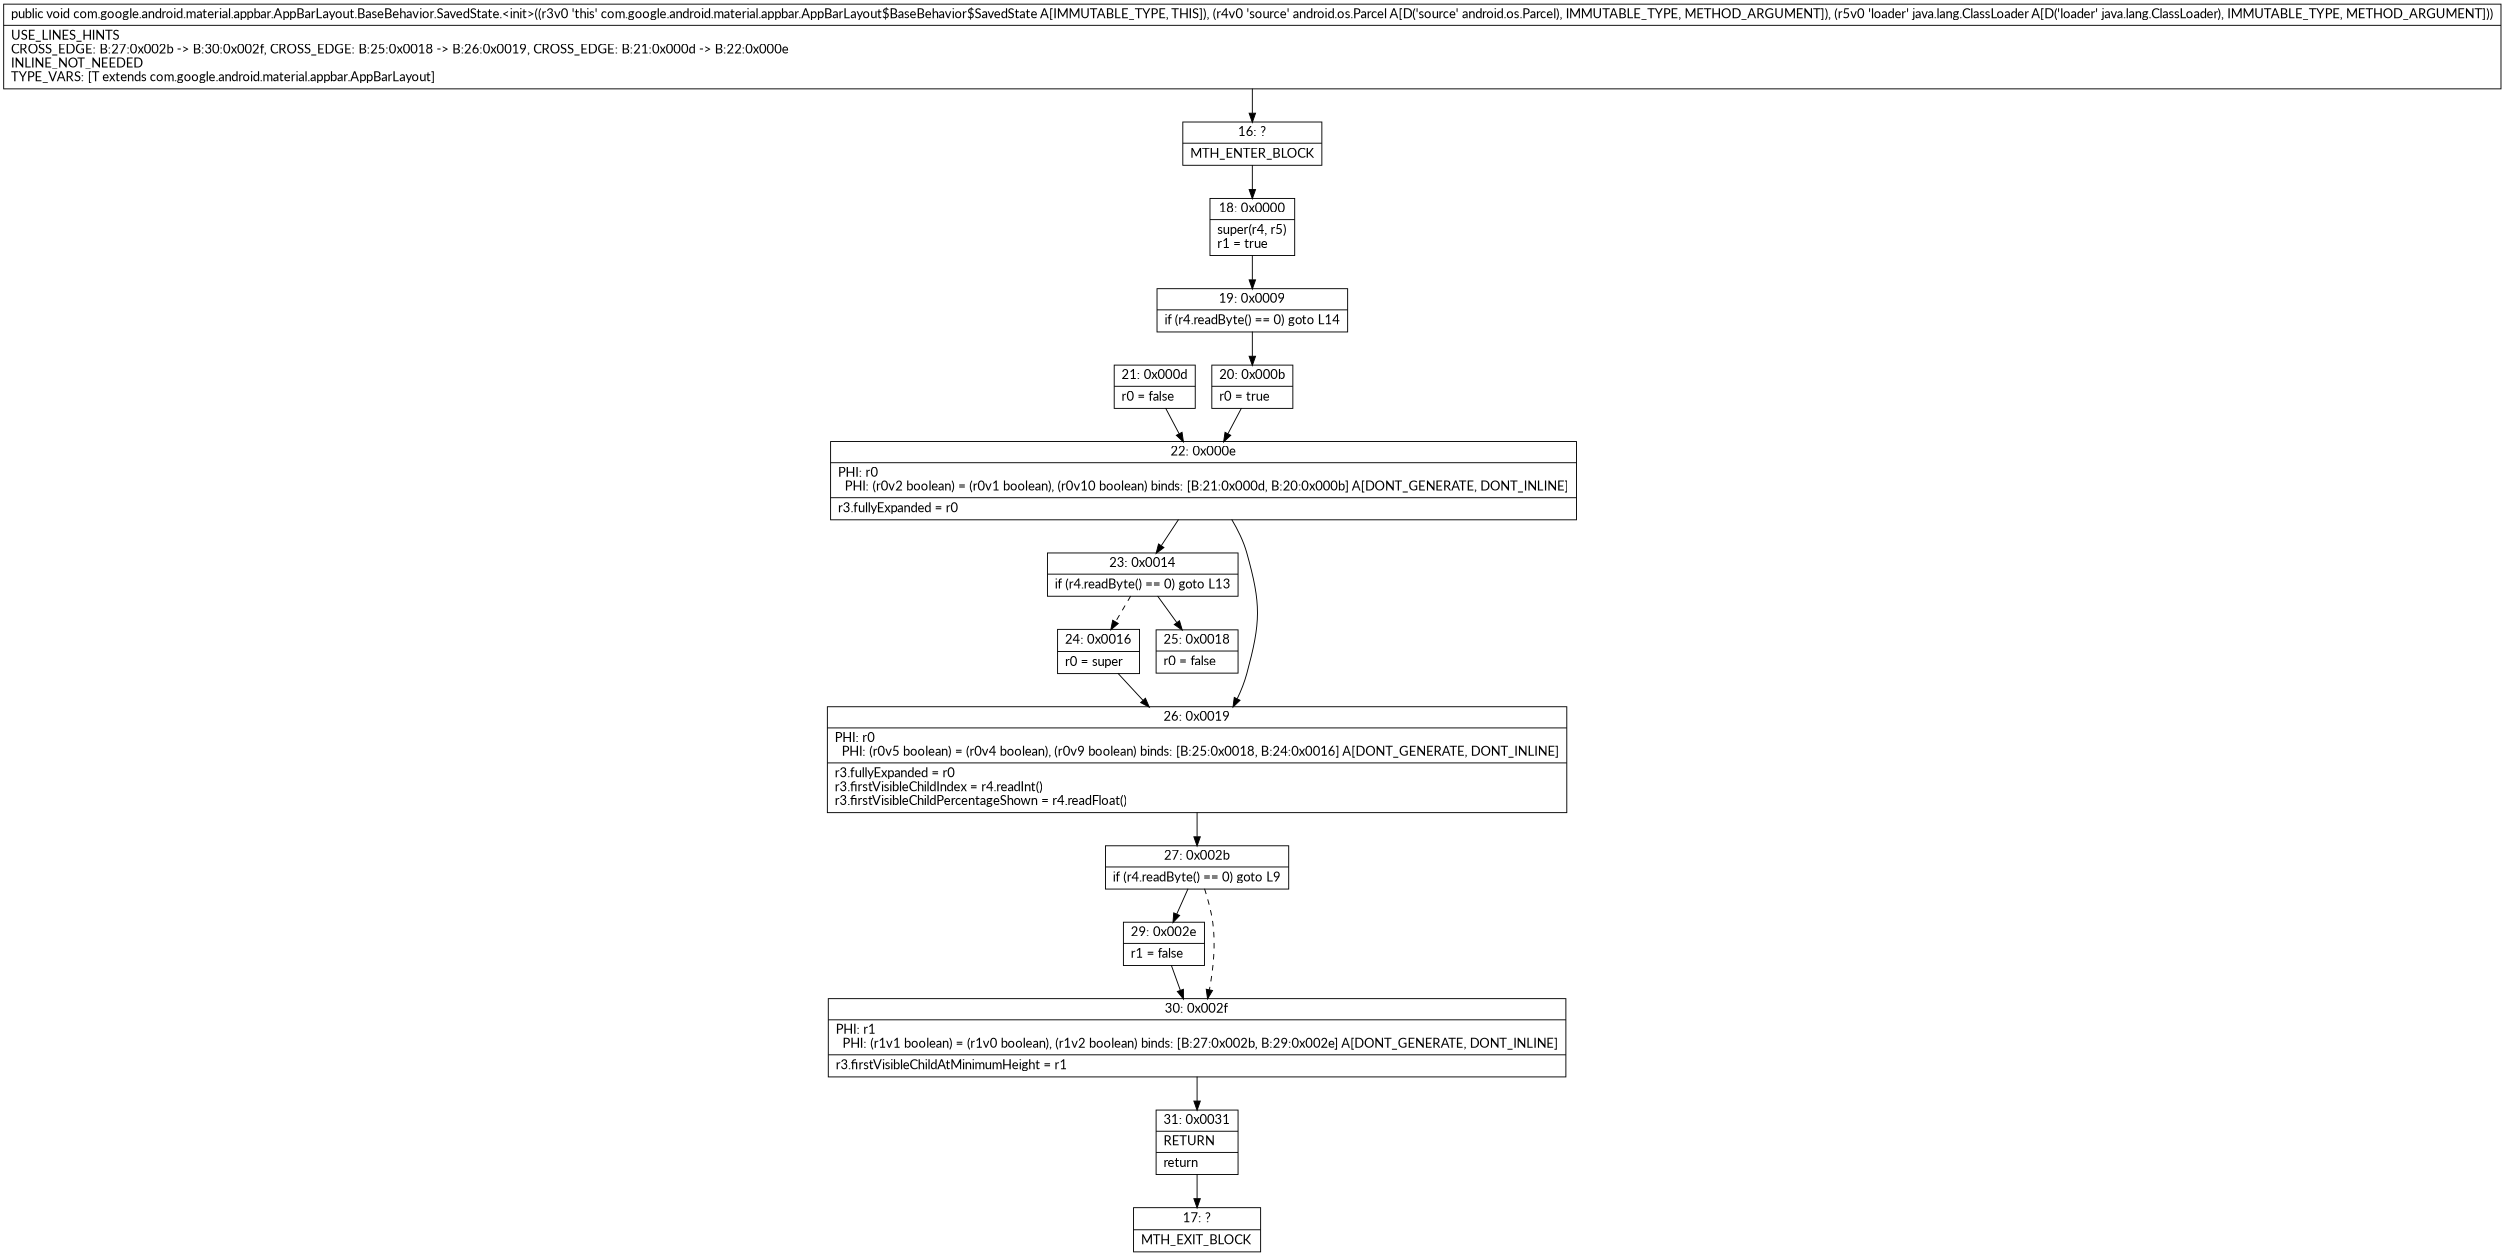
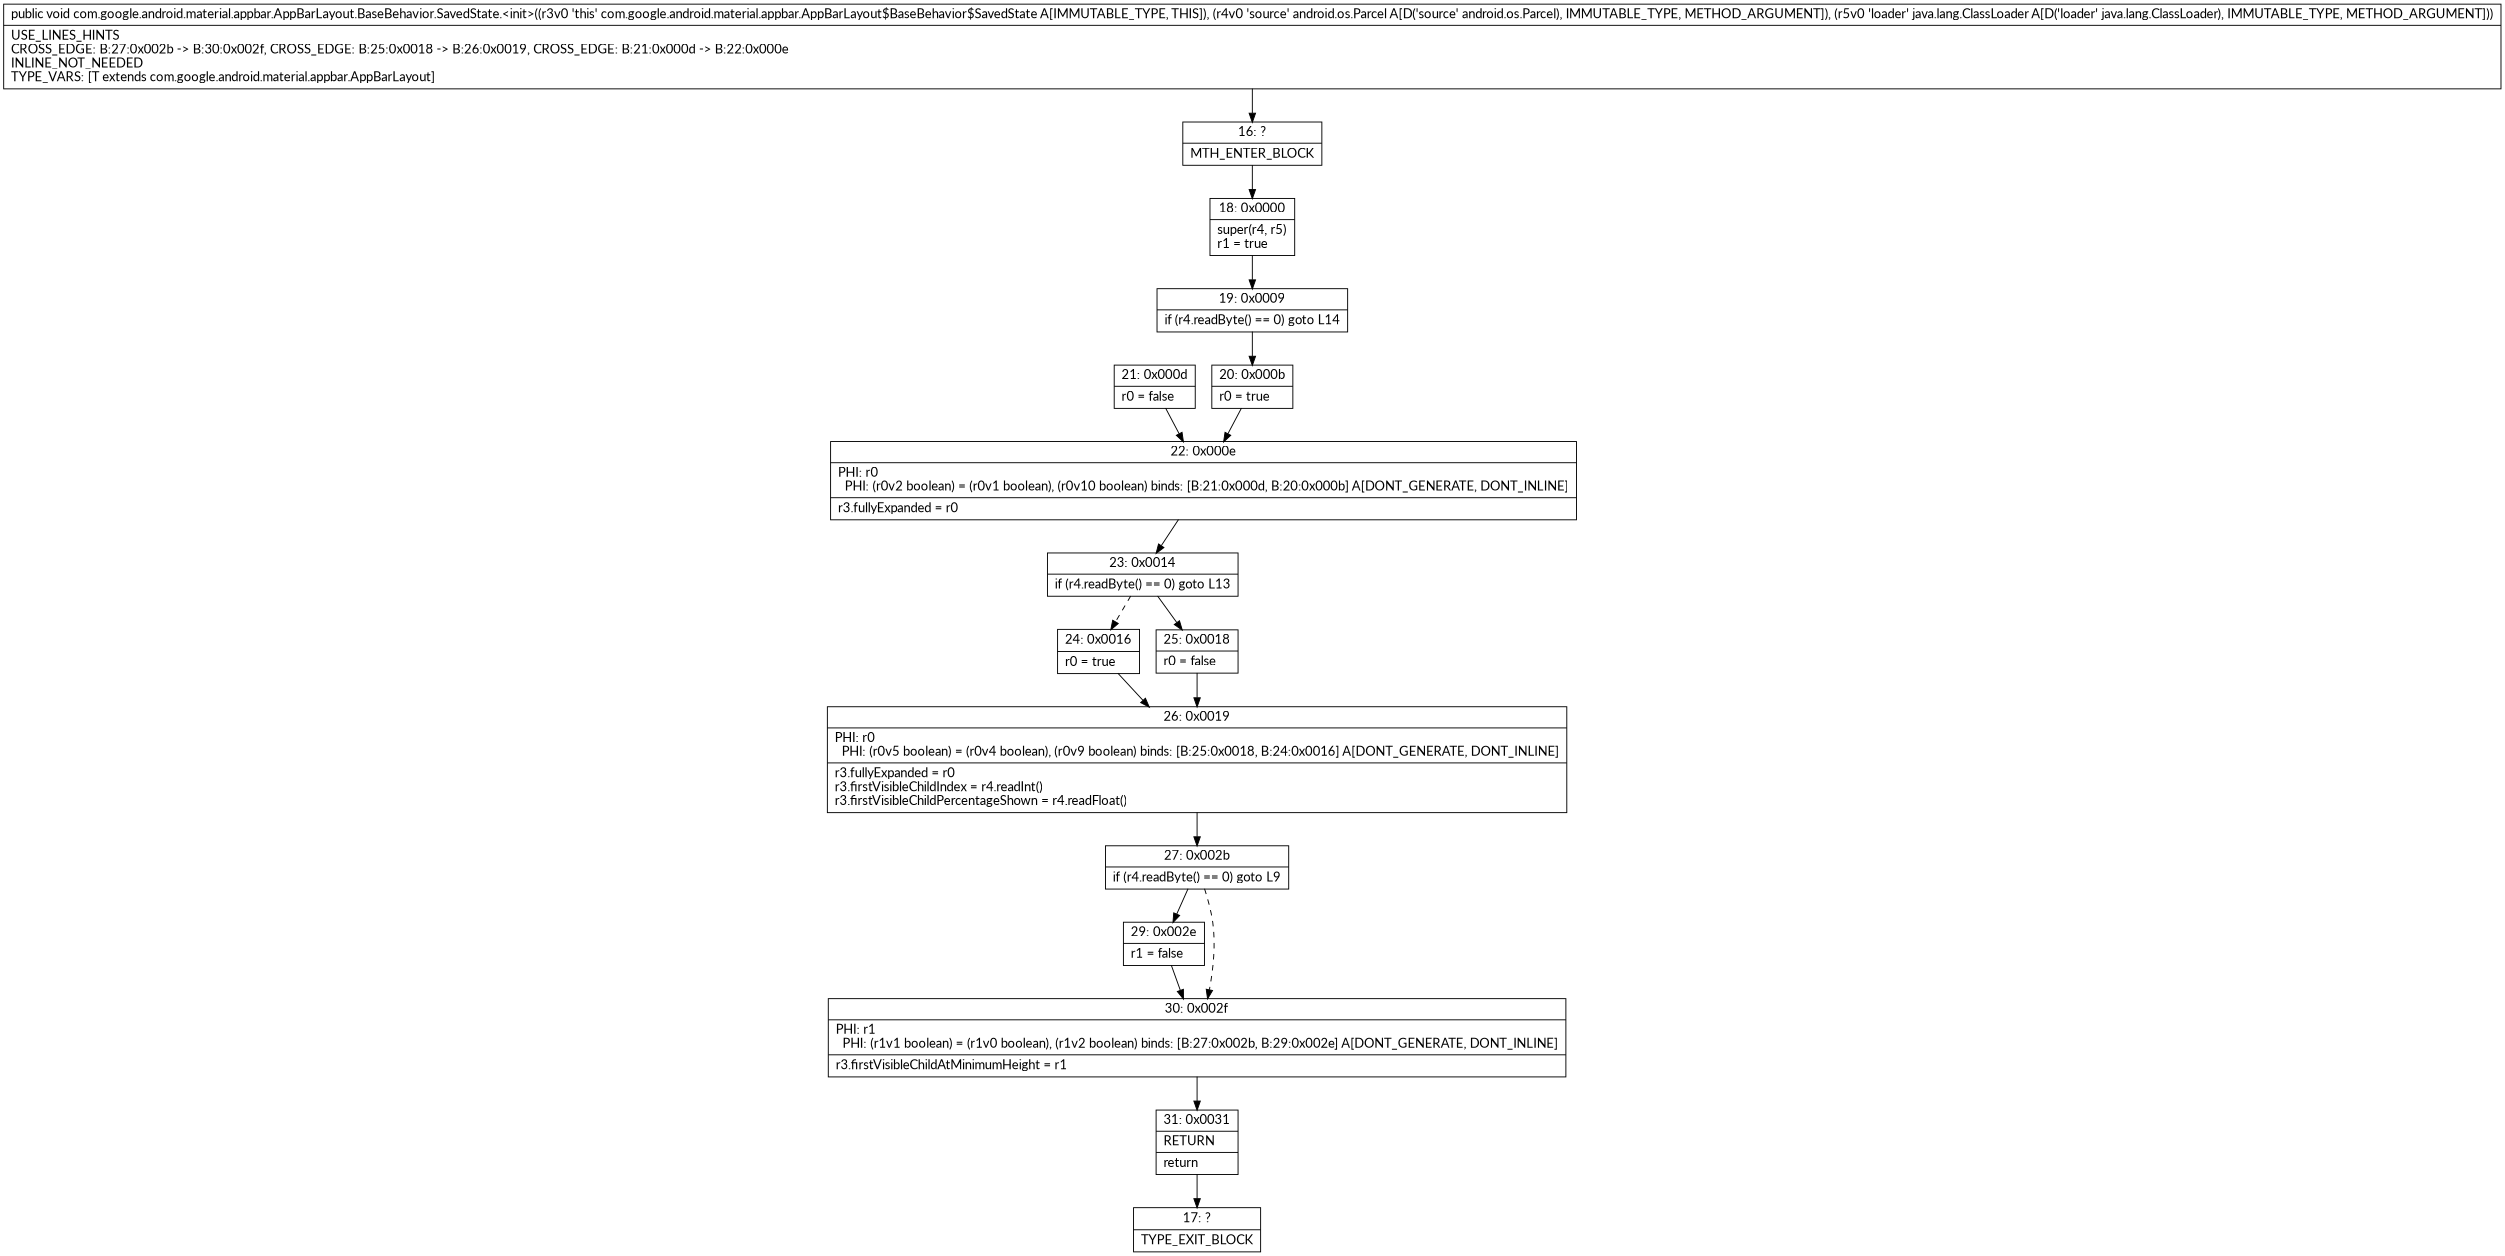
edge "22: 0x000e" -> "26: 0x0019": now "25: 0x0018" -> "26: 0x0019"
node "24: 0x0016": text "r0 = super" -> "r0 = true"
node "17: ?": text "MTH_EXIT_BLOCK" -> "TYPE_EXIT_BLOCK"
